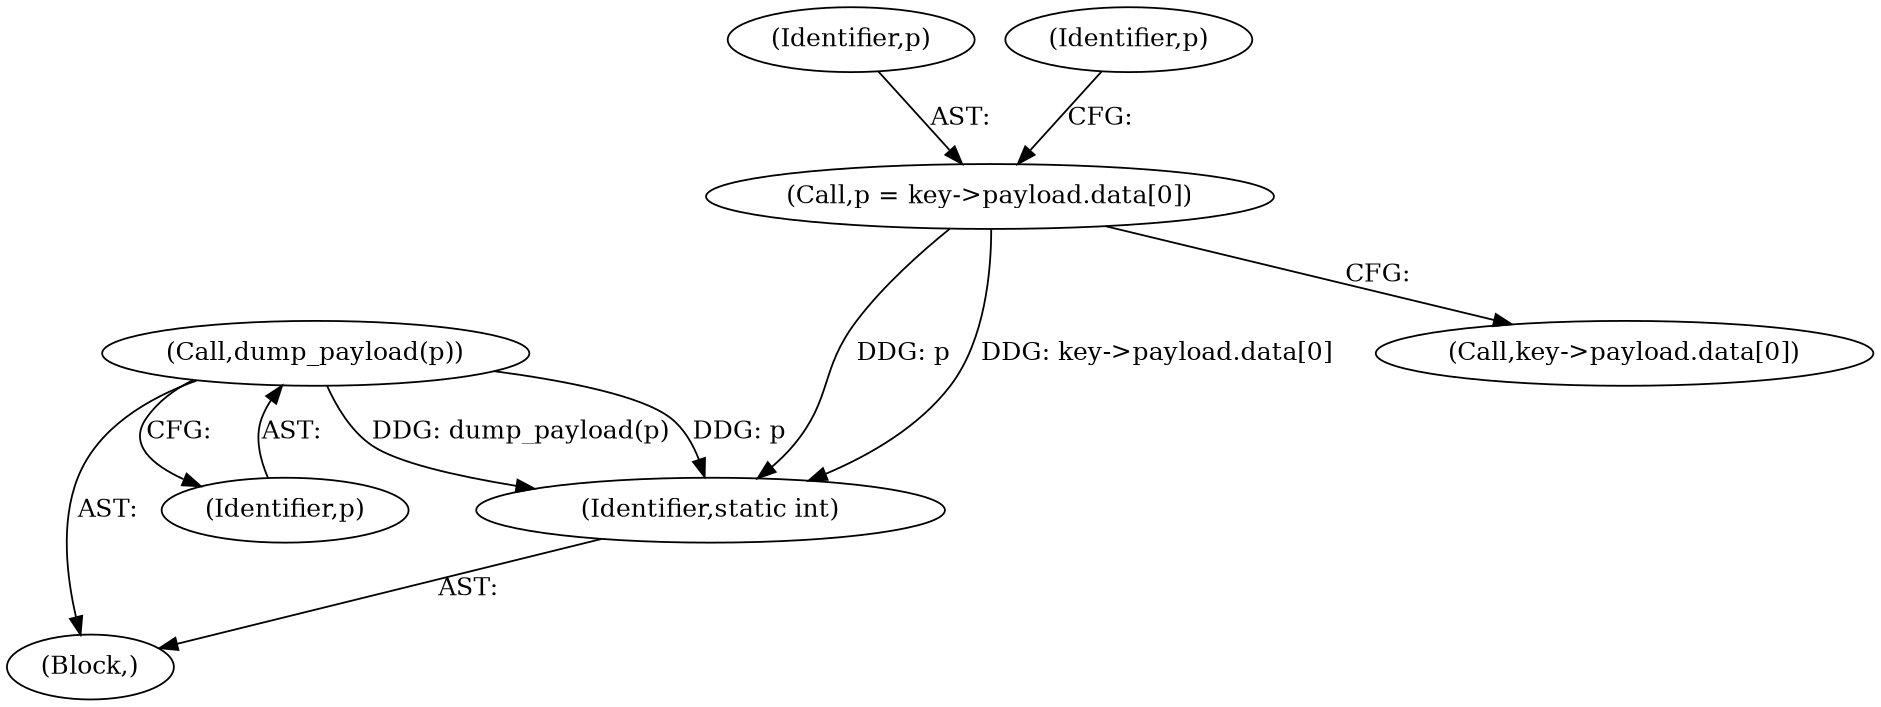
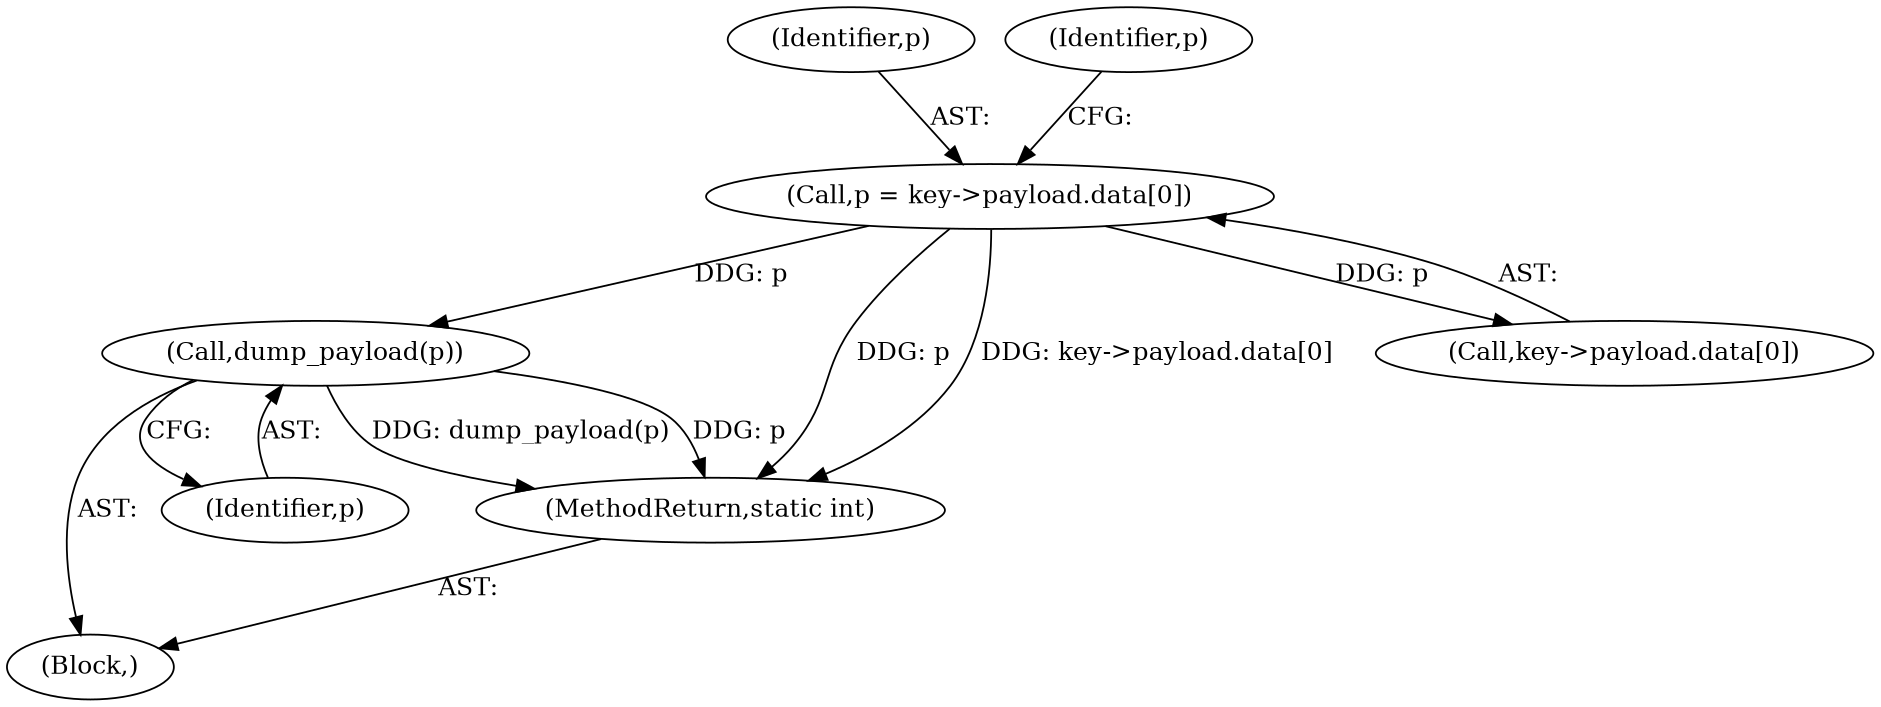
edge "(Call,key->payload.data[0])" -> "(Call,p = key->payload.data[0])": added, label "AST:"
edge "(Call,p = key->payload.data[0])" -> "(Call,dump_payload(p))": added, label "DDG: p"
edge "(Call,p = key->payload.data[0])" -> "(Call,key->payload.data[0])": label "CFG: " -> "DDG: p"
node "(Identifier,static int)": label "(Identifier,static int)" -> "(MethodReturn,static int)"
